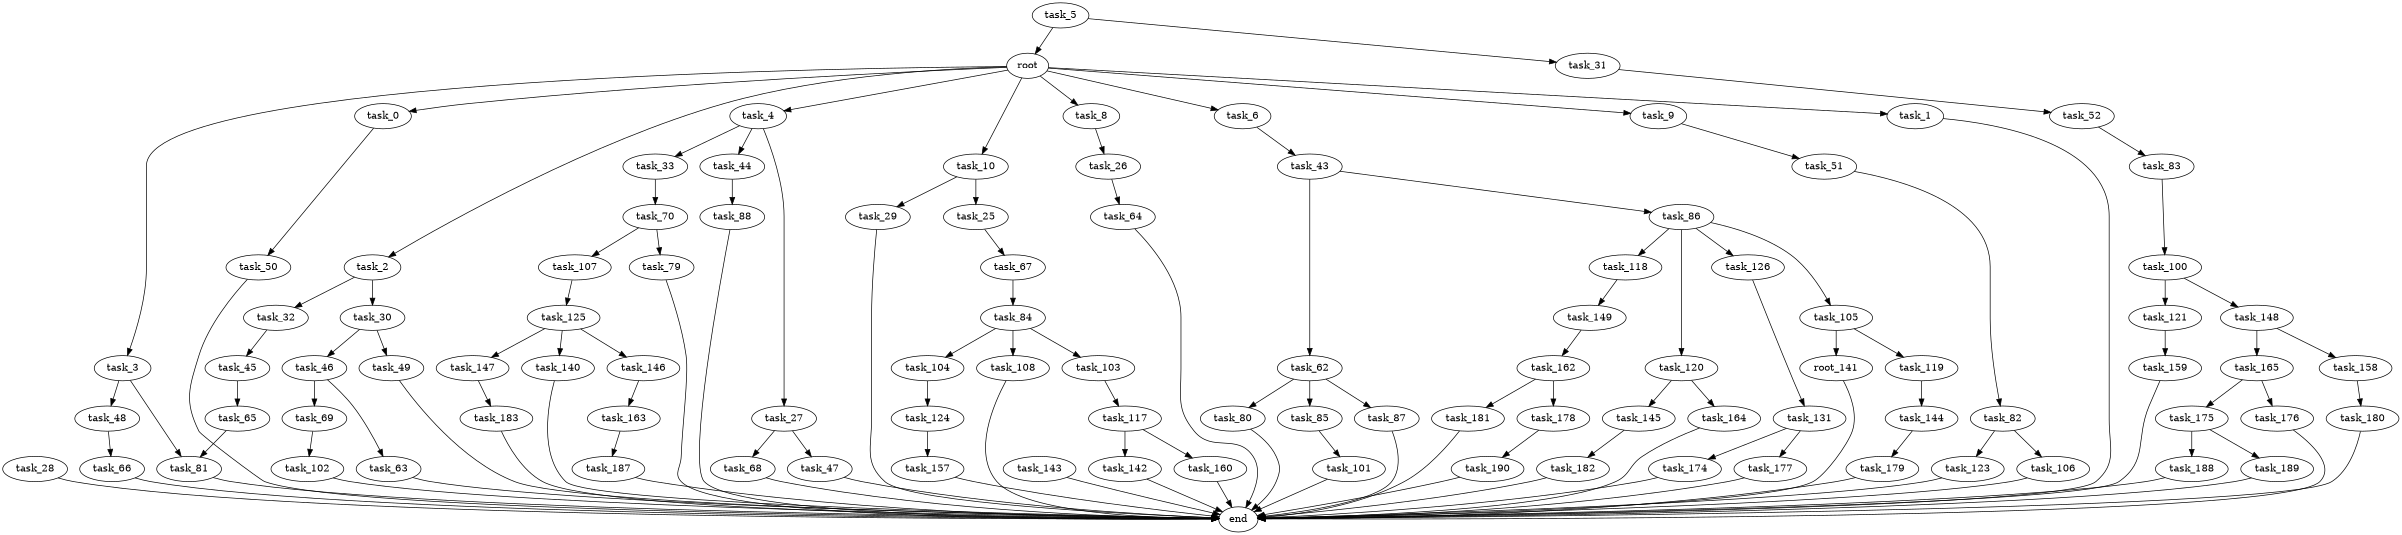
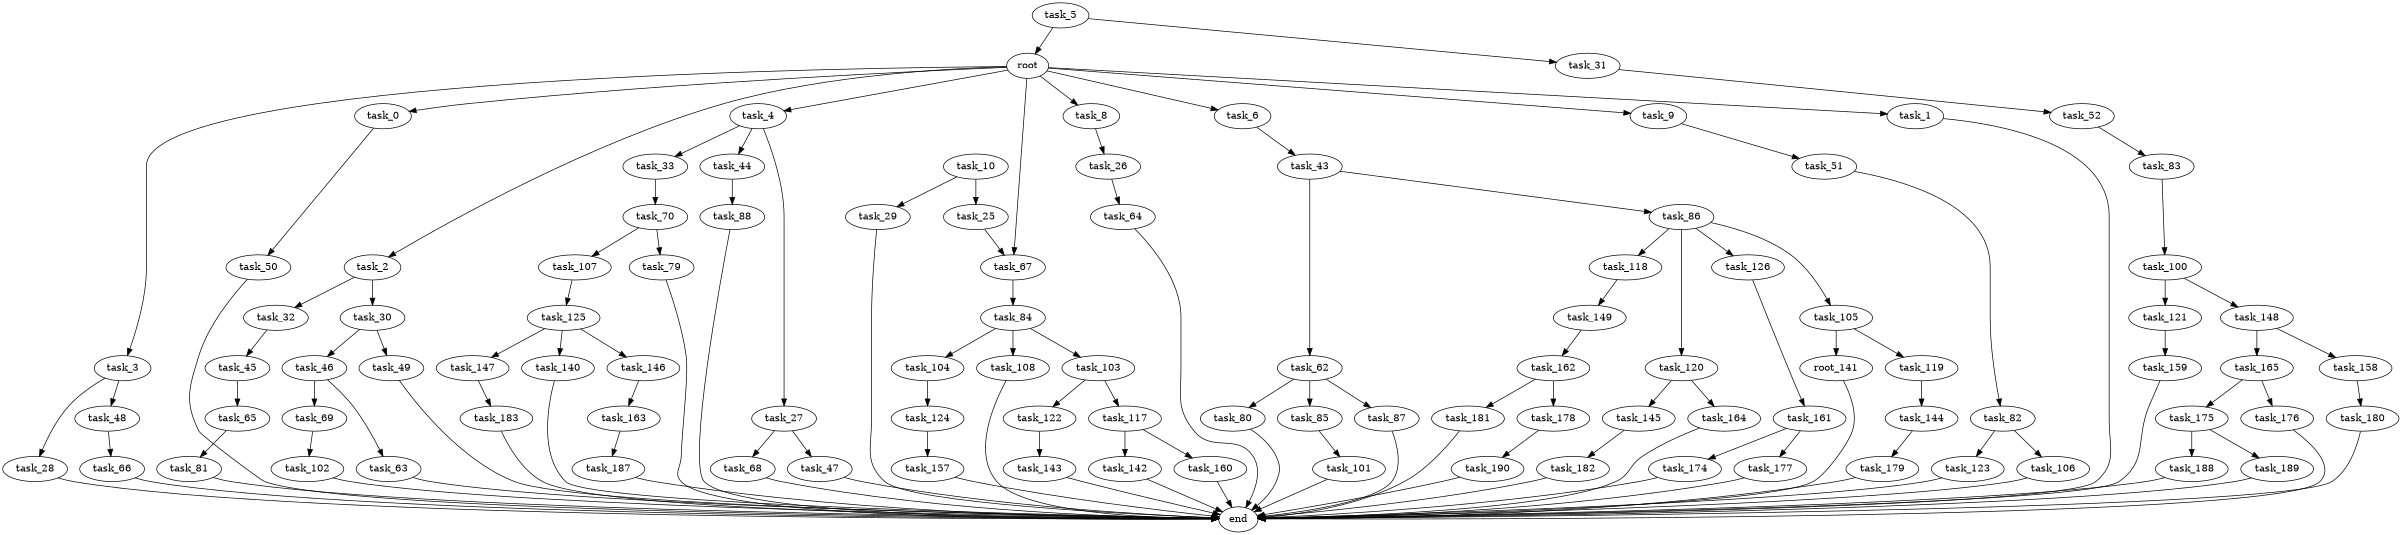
edge "root" -> "task_10": now "root" -> "task_67"
edge "task_3" -> "task_81": now "task_3" -> "task_28"
node "task_122": added
node "task_131": label "task_131" -> "task_161"
